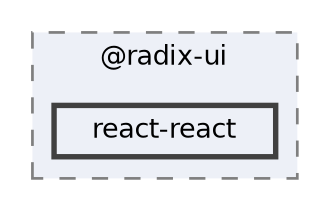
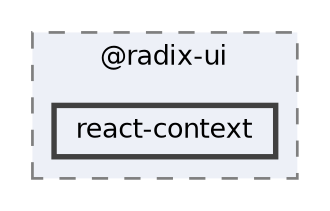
node "react-react": label "react-react" -> "react-context"
